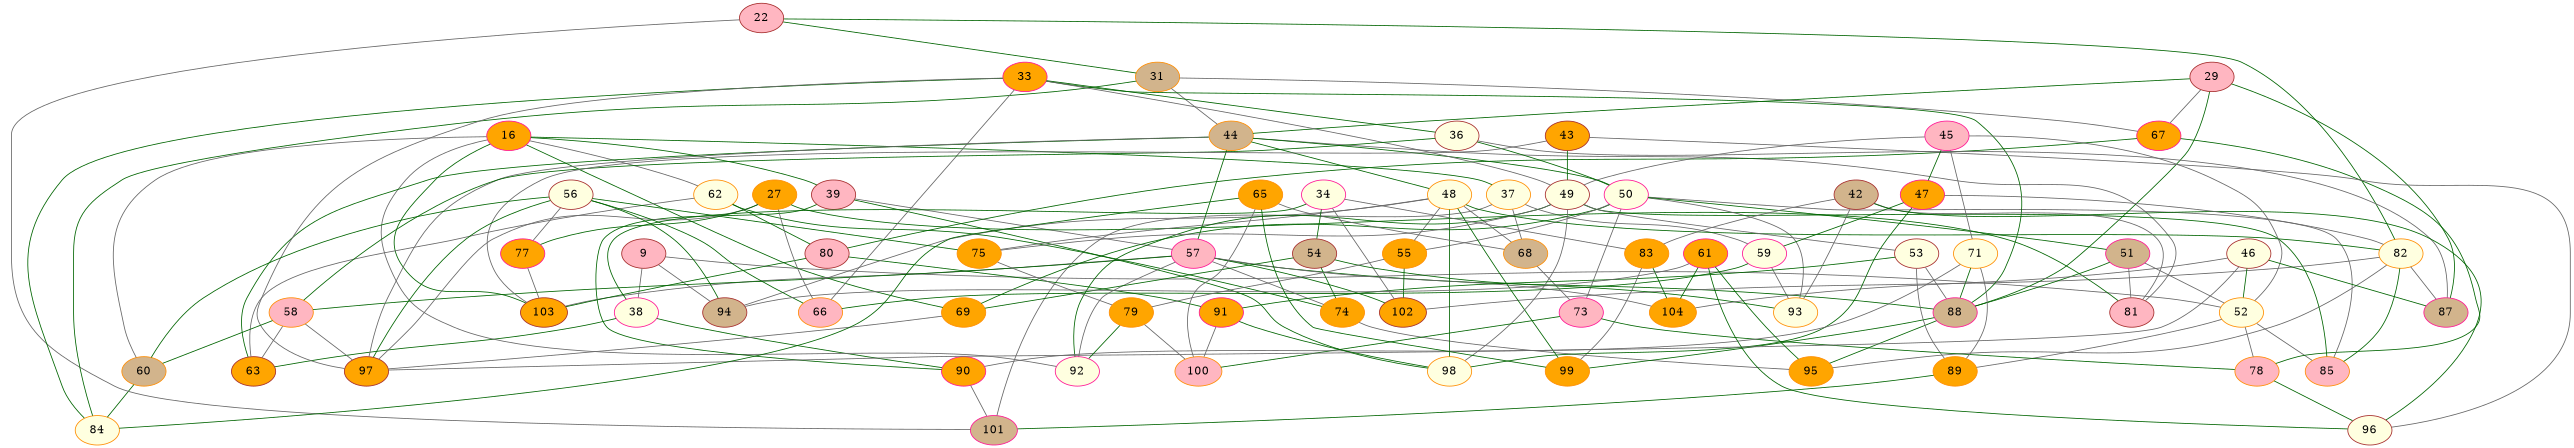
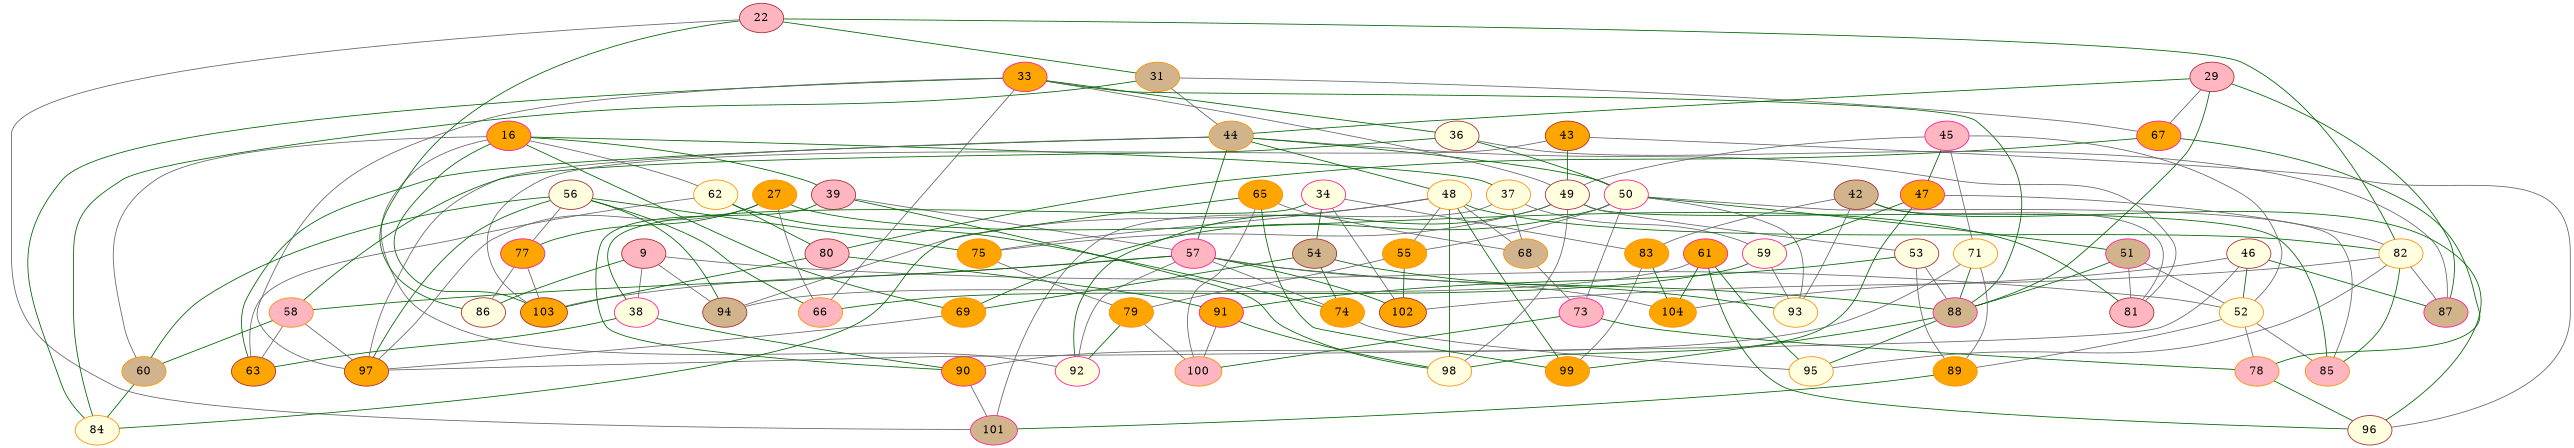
node "86": added
node "95": fillcolor orange -> lightyellow
